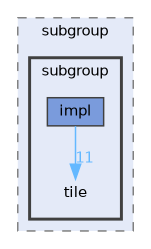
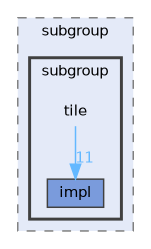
edge "impl" -> "tile": reversed
